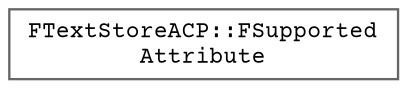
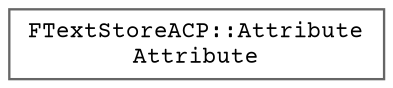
node "FTextStoreACP::FSupported Attribute": label "FTextStoreACP::FSupported Attribute" -> "FTextStoreACP::Attribute Attribute"
